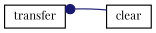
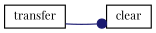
edge "clear" -> "transfer": reversed
